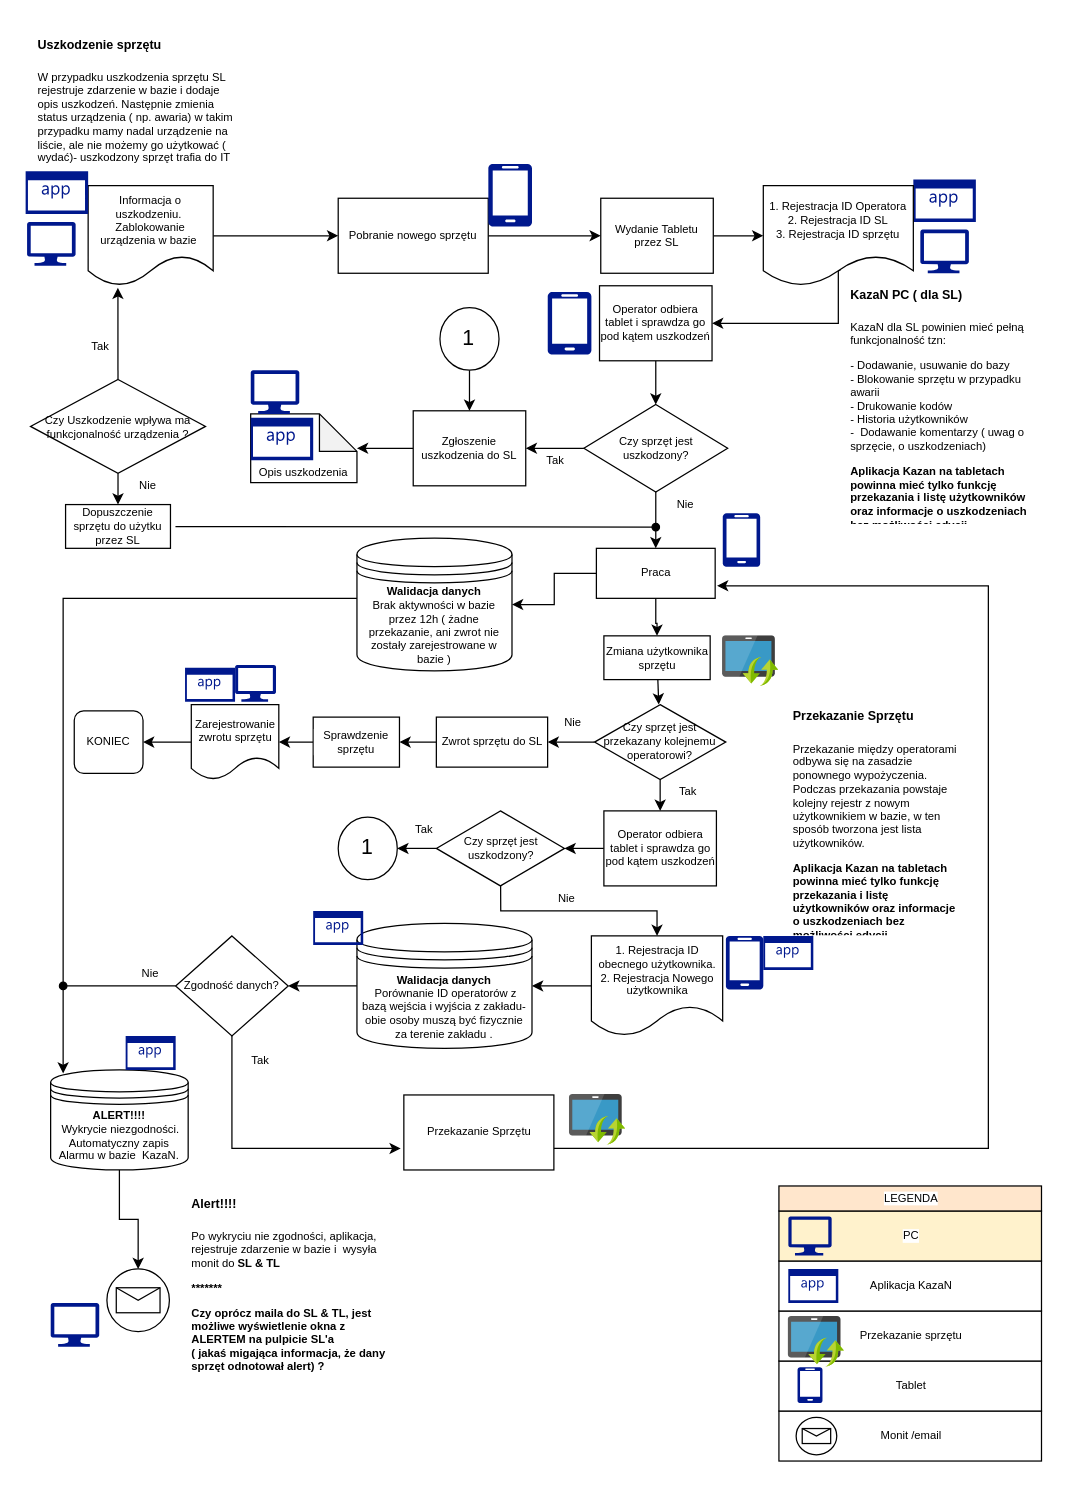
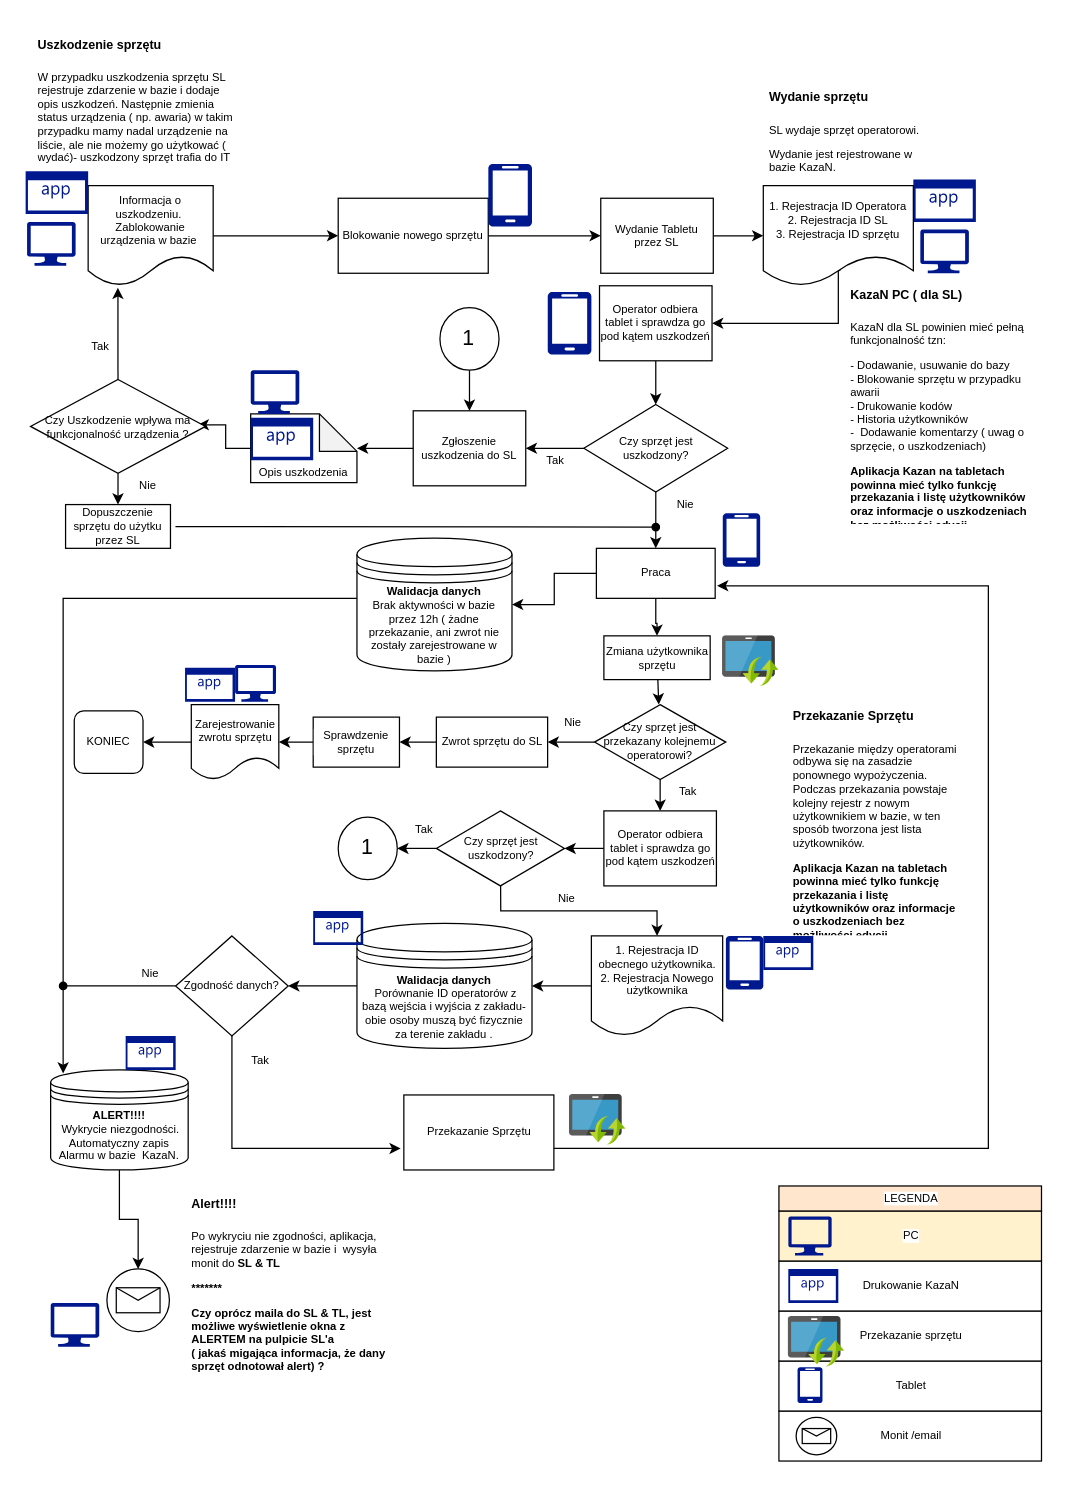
node "Wydanie sprzętuSL wydaje sprzęt operatorowi. Wydanie jest rejestrowane w bazie KazaN.": added
node "Pobranie nowego sprzętu": label "Pobranie nowego sprzętu" -> "Blokowanie nowego sprzętu"
edge "Opis uszkodzenia" -> "Czy Uszkodzenie wpływa ma funkcjonalność urządzenia ?": added
node "Aplikacja KazaN": label "Aplikacja KazaN" -> "Drukowanie KazaN"
